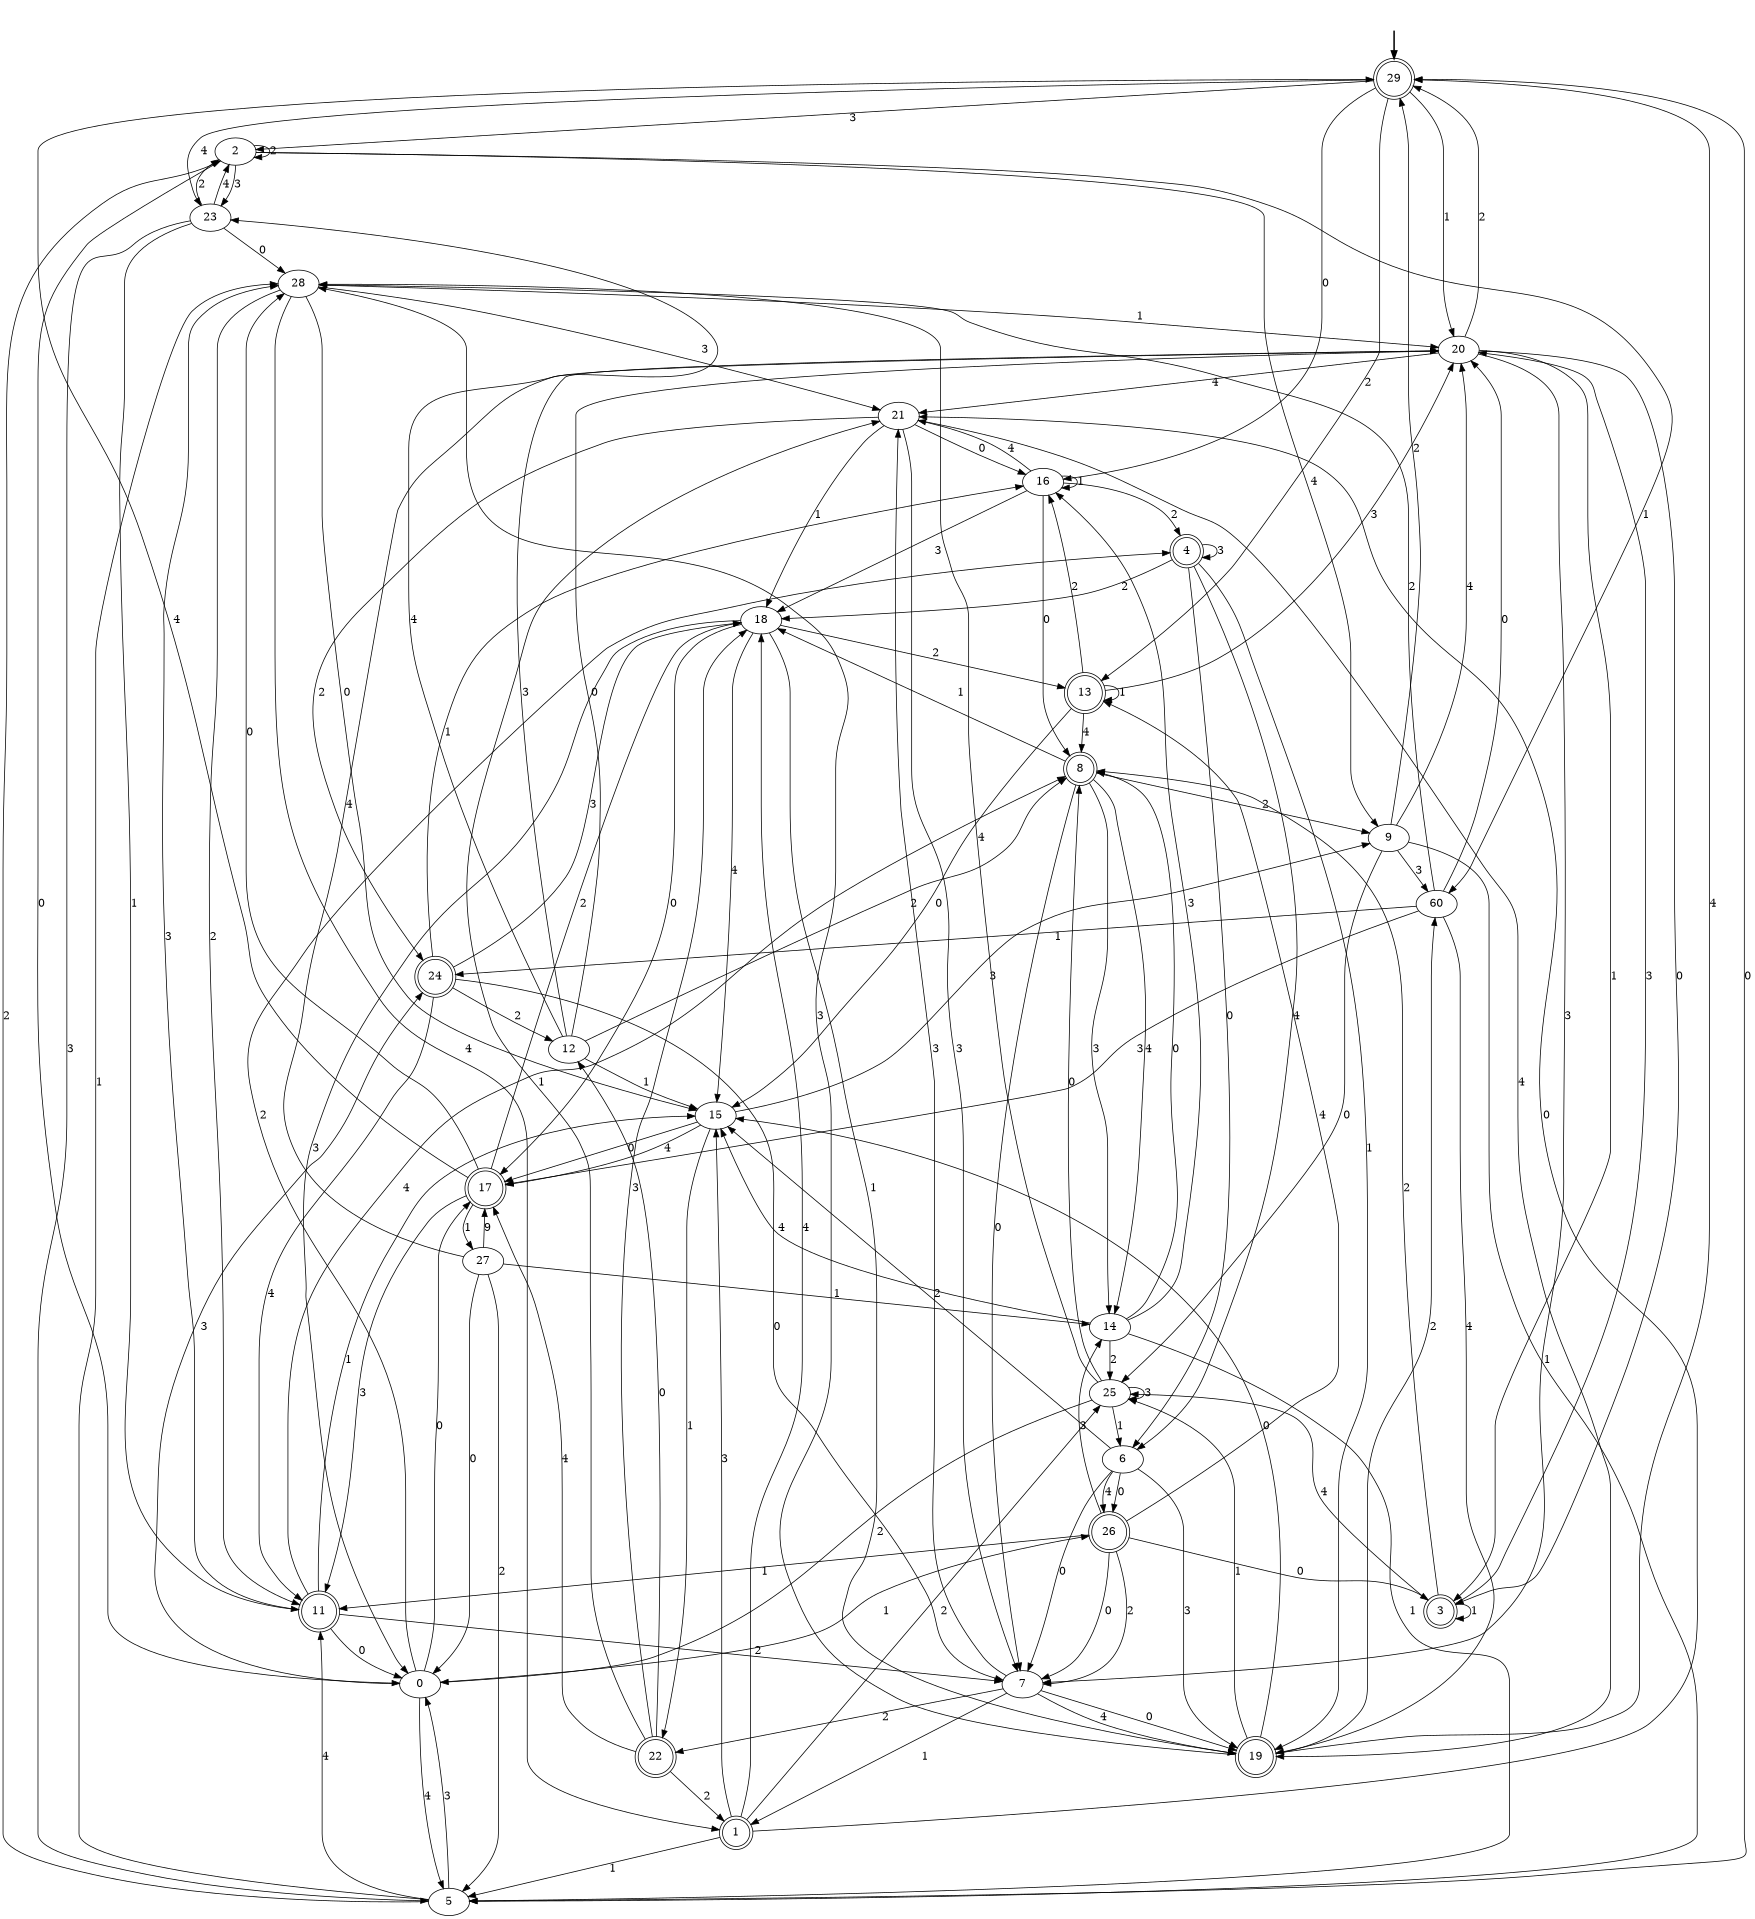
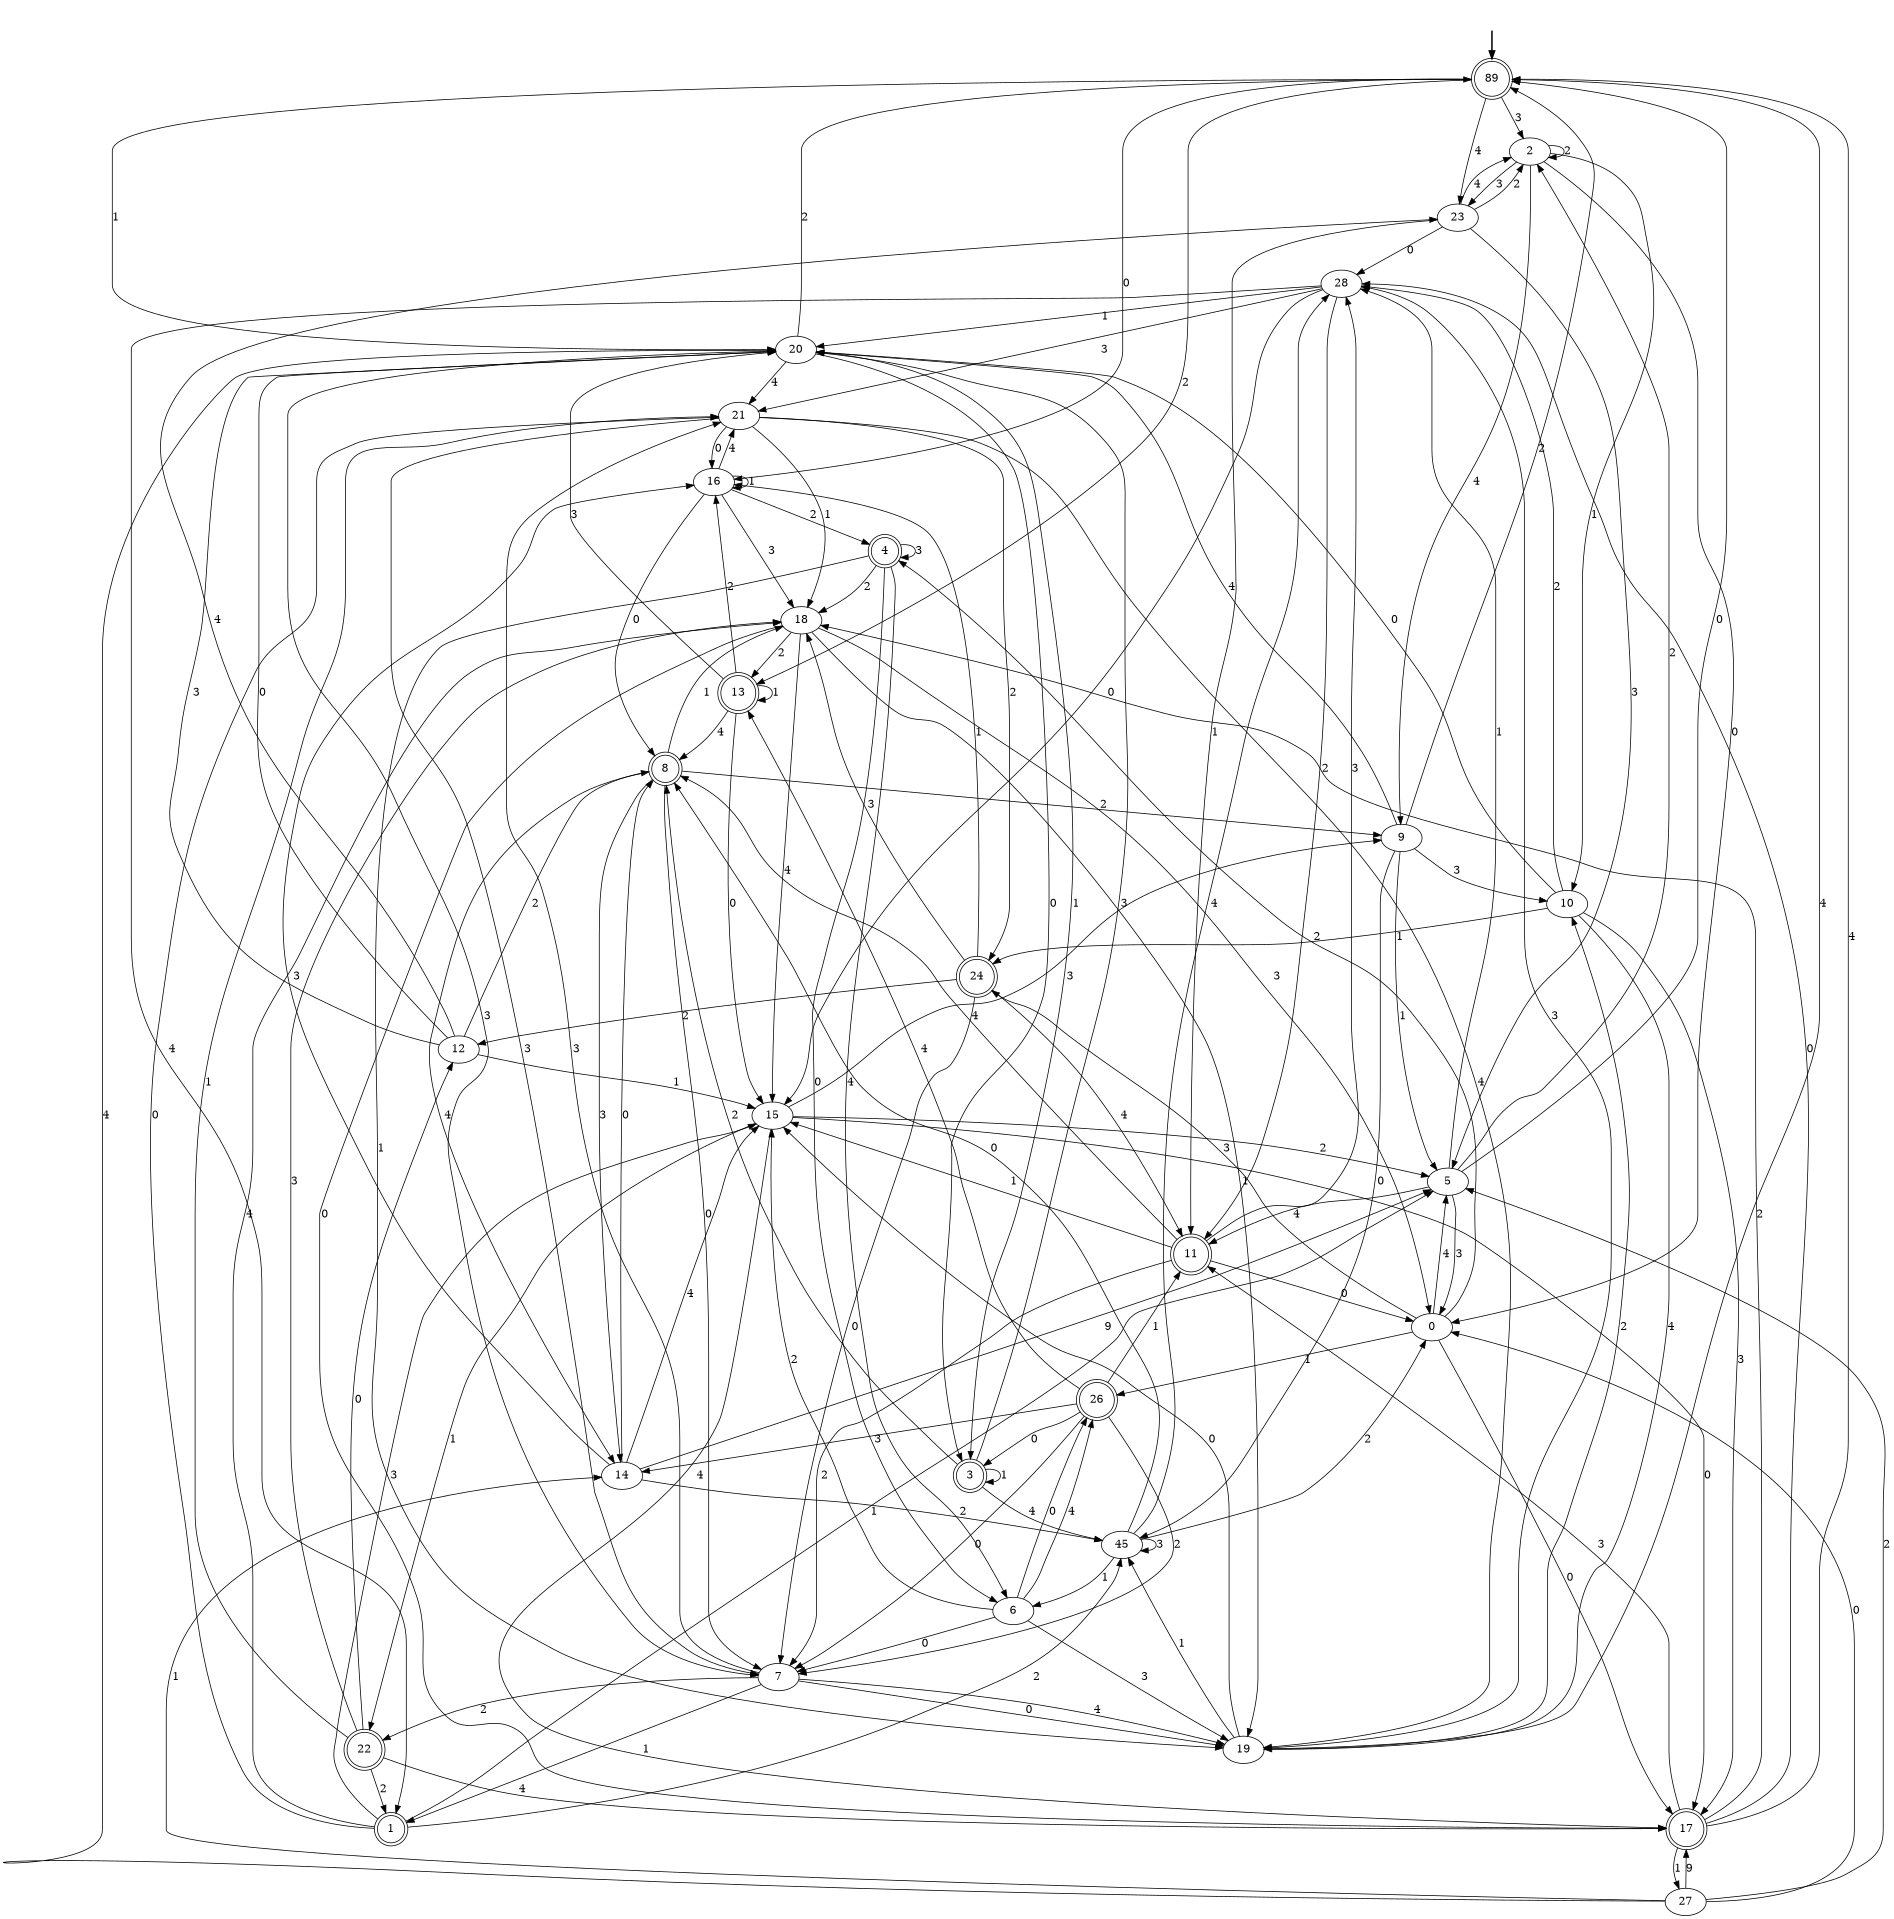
node "29": label "29" -> "89"
node "60": label "60" -> "10"
edge "15" -> "5": added, label "2"
node "25": label "25" -> "45"
edge "14" -> "5": label "1" -> "9"
node "19": shape doublecircle -> ellipse
